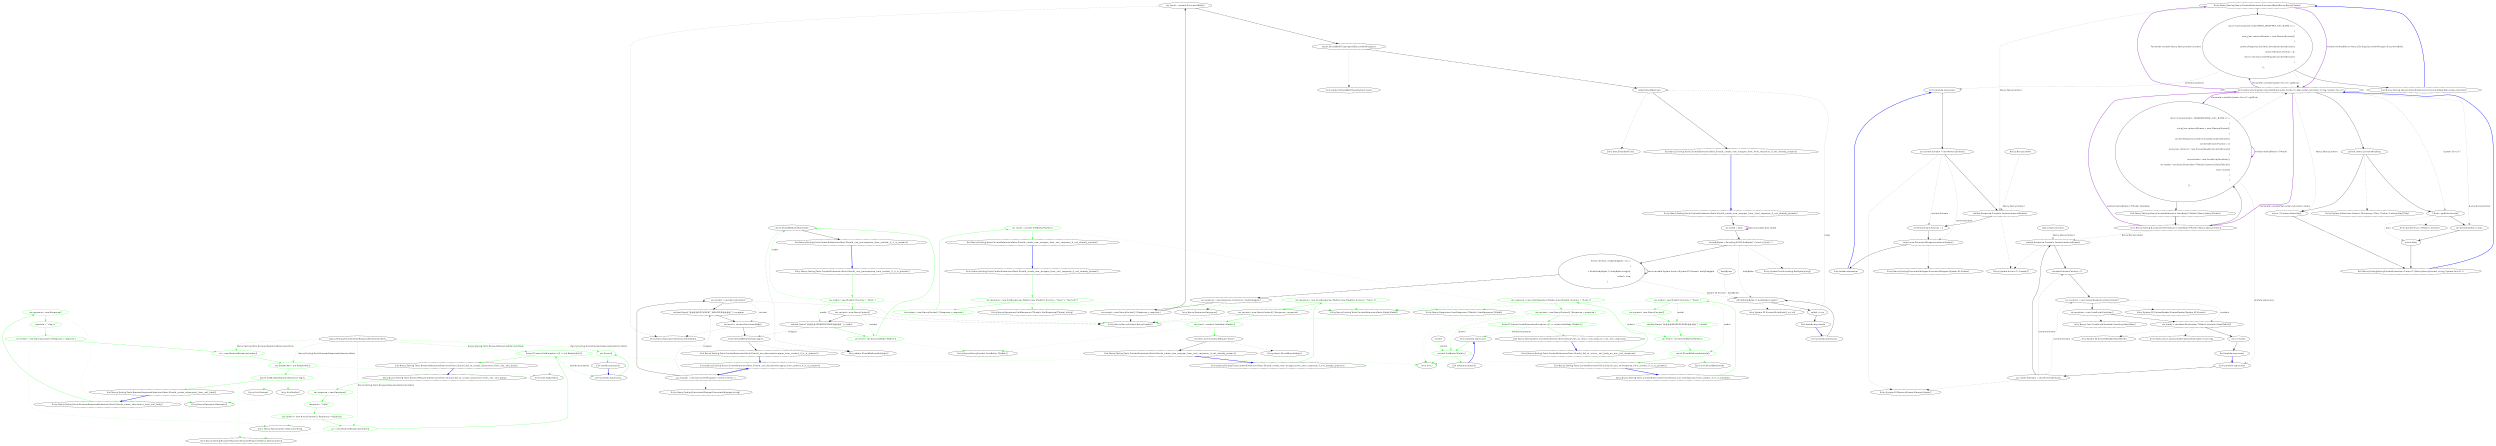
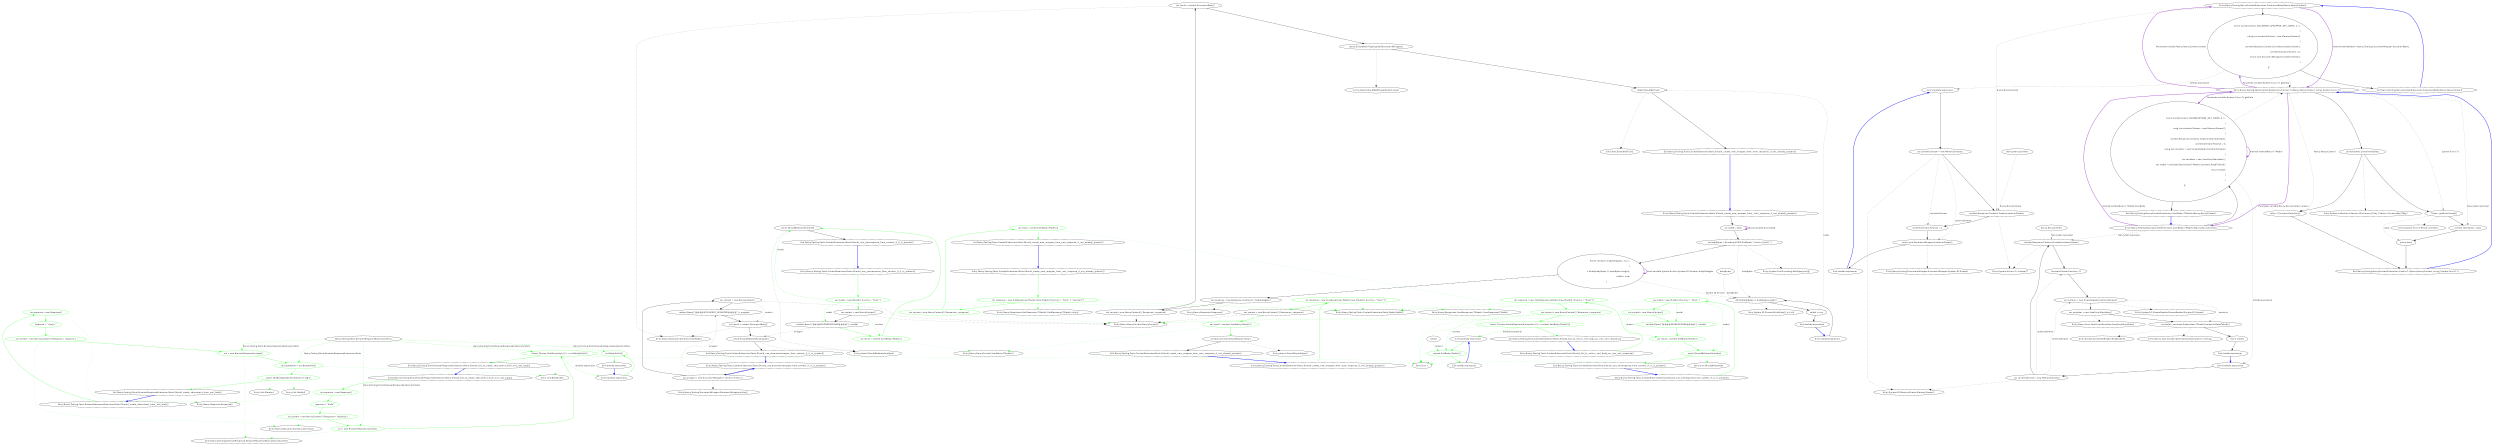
node "sut.Assert()": label "sut.Assert()" -> "sut.BodyAsXml()"
